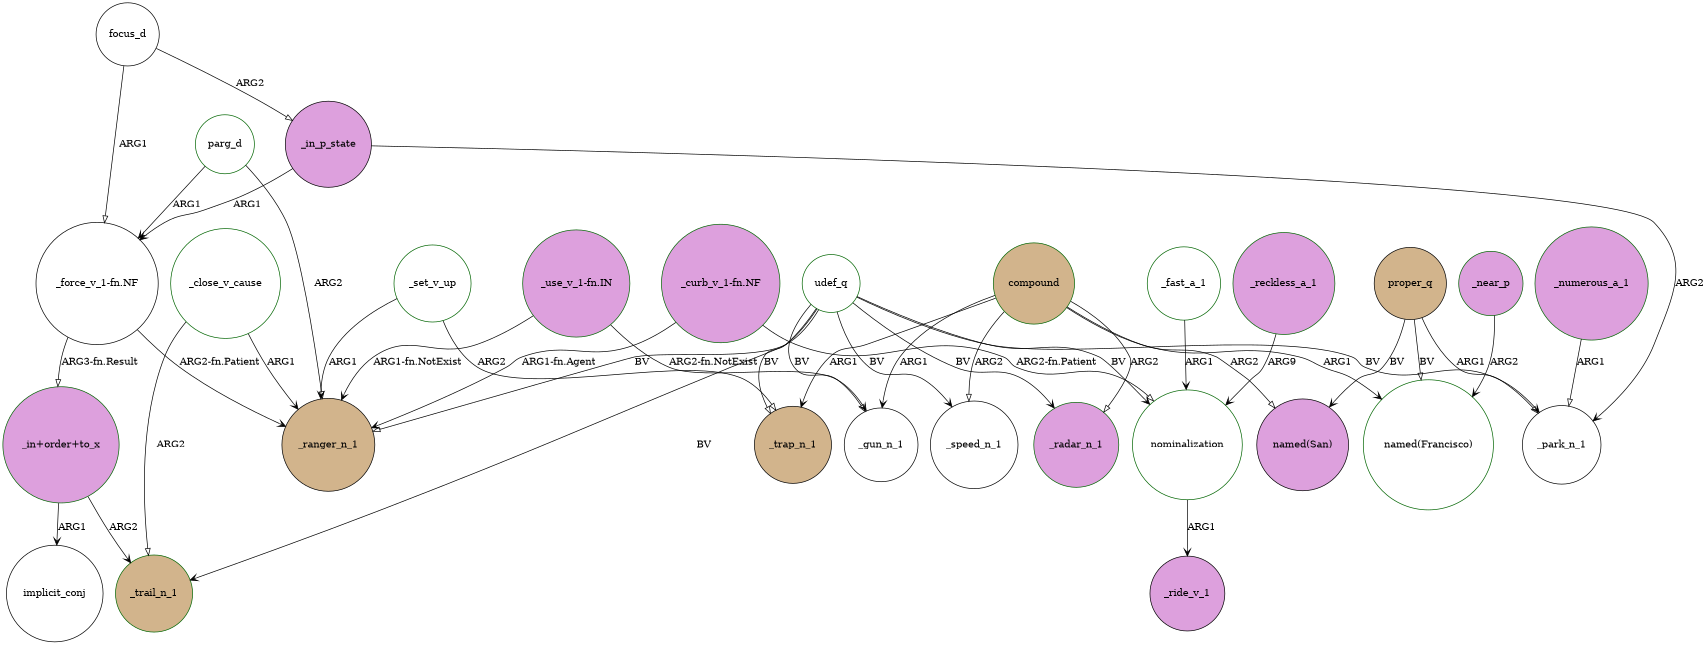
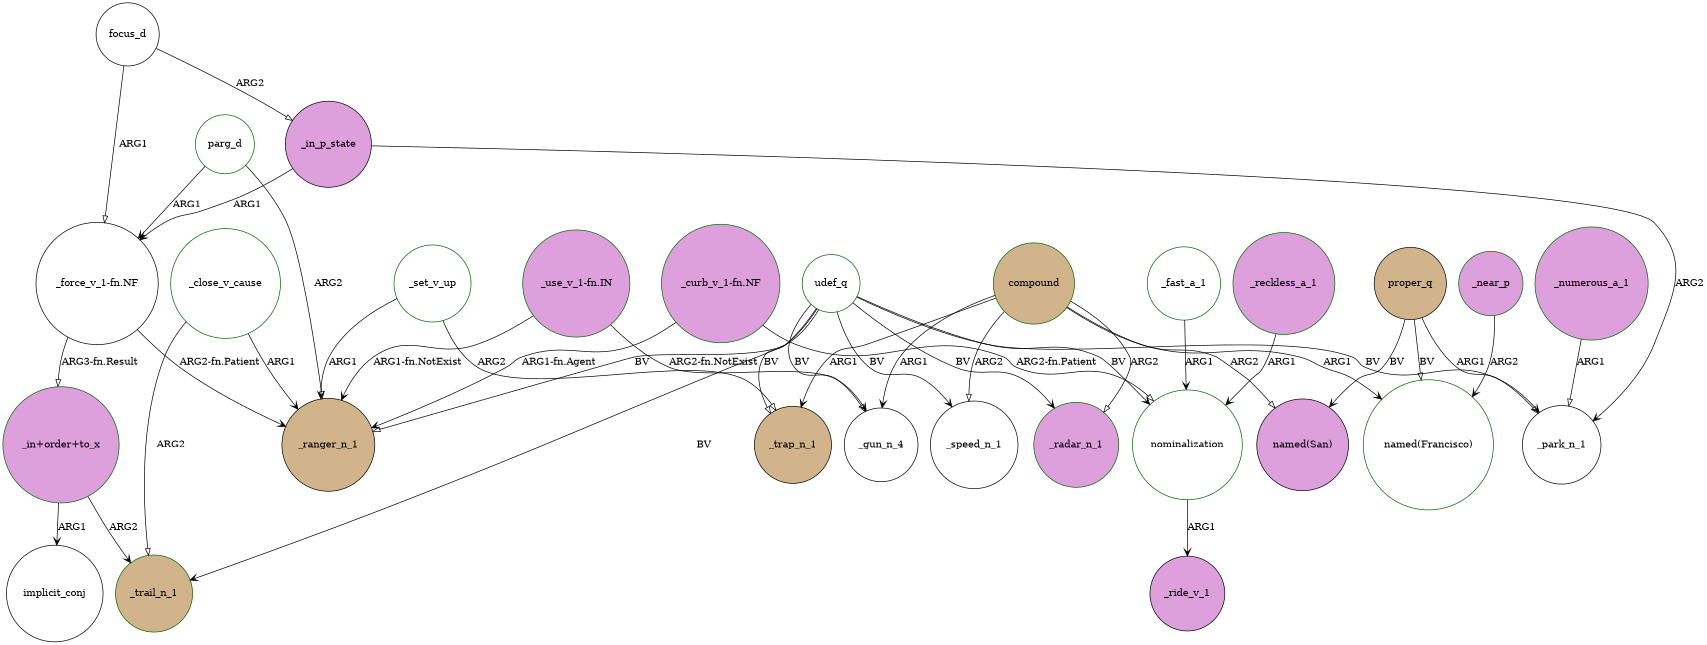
edge "_reckless_a_1" -> "nominalization": label "ARG9" -> "ARG1"
node "_gun_n_1": label "_gun_n_1" -> "_gun_n_4"
